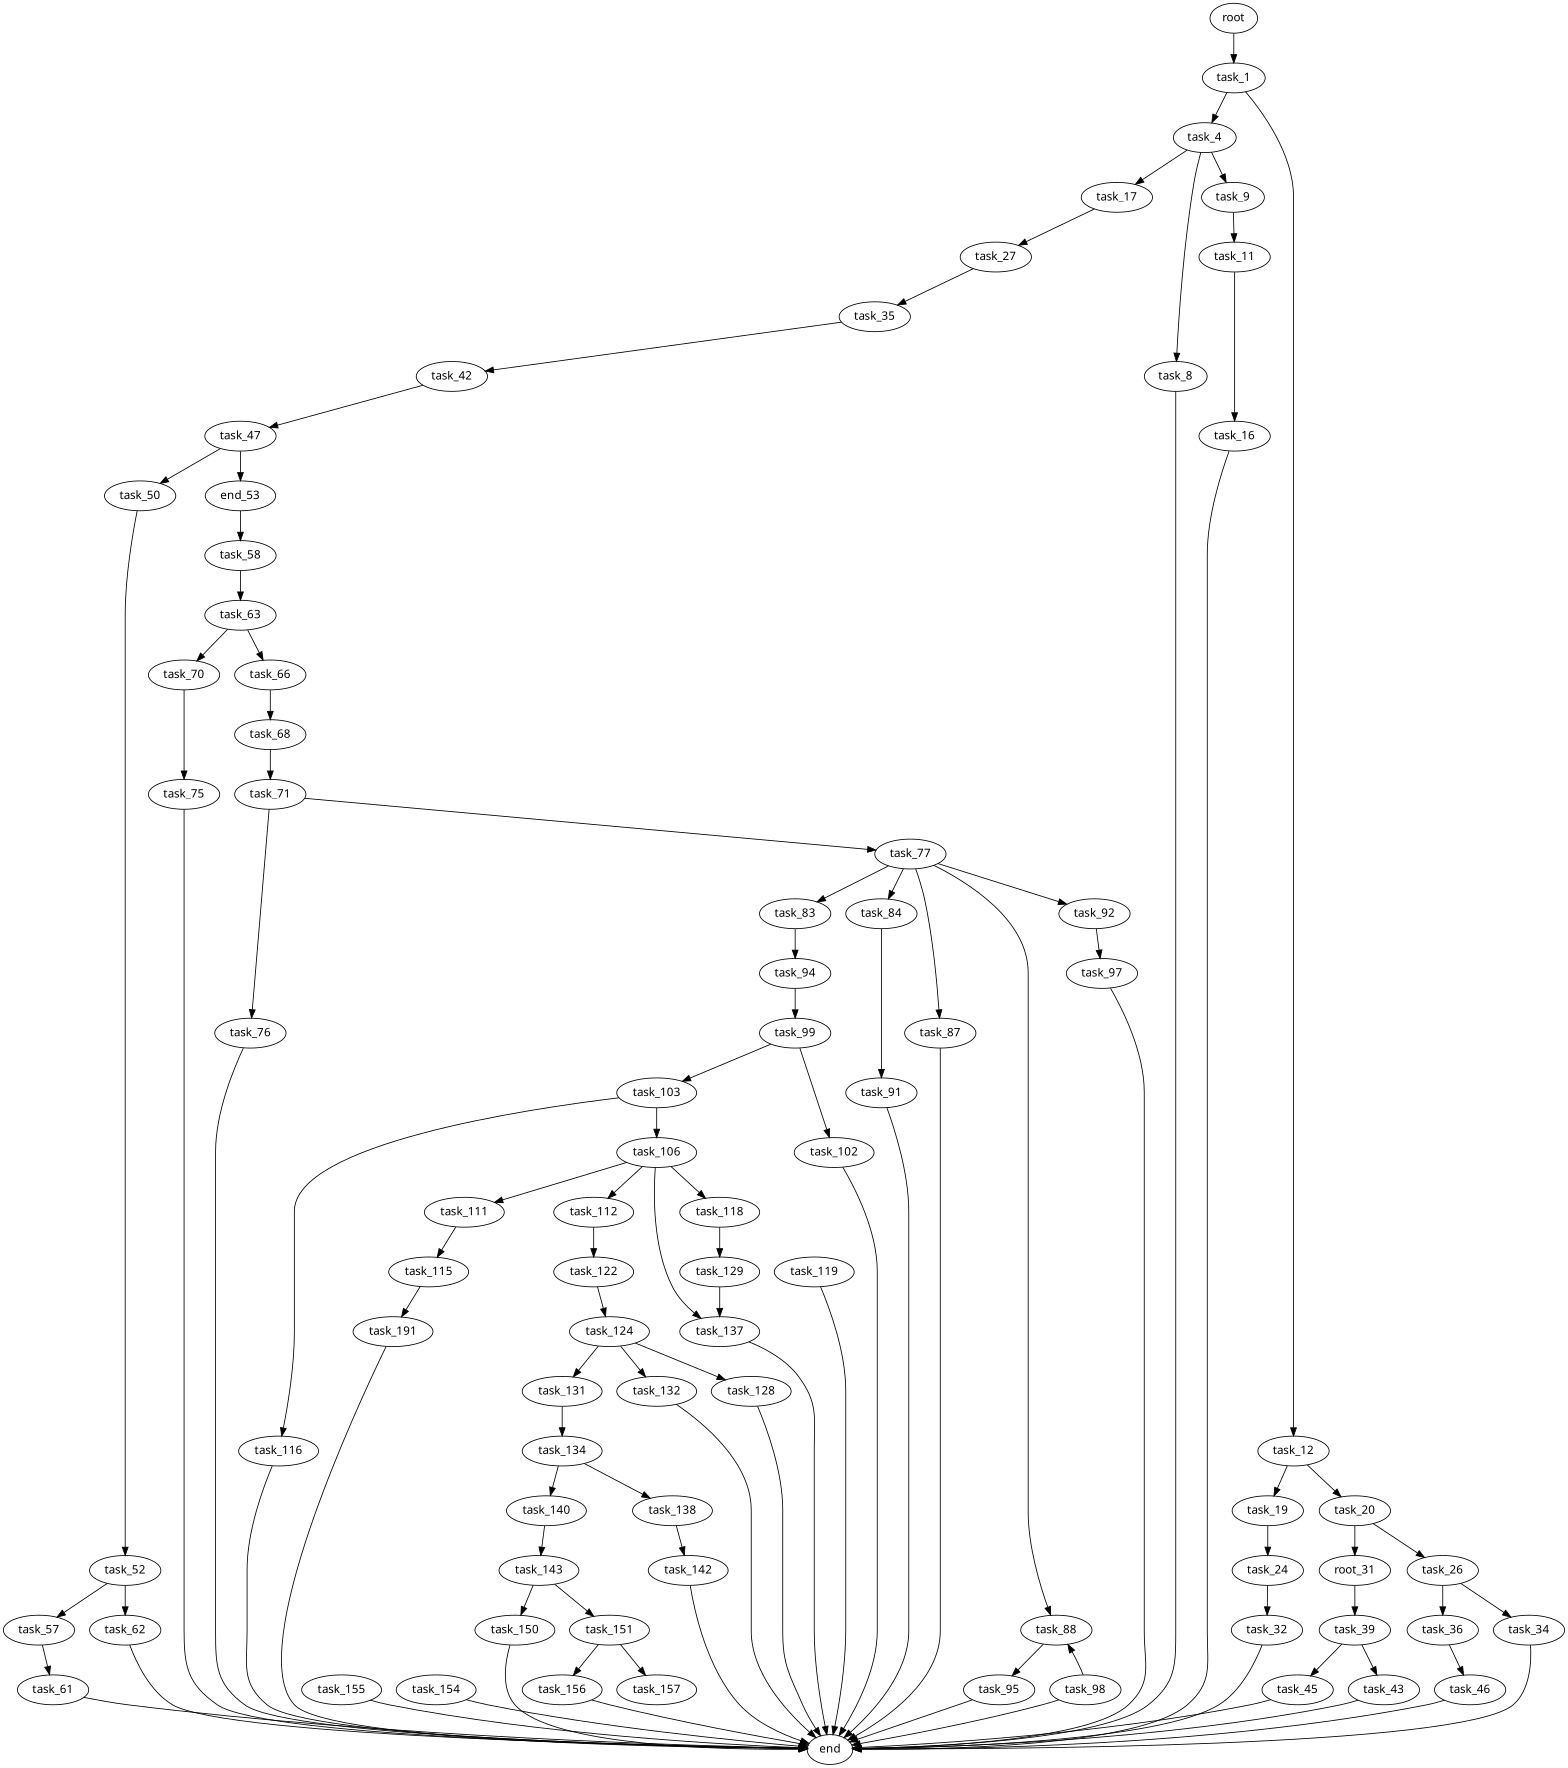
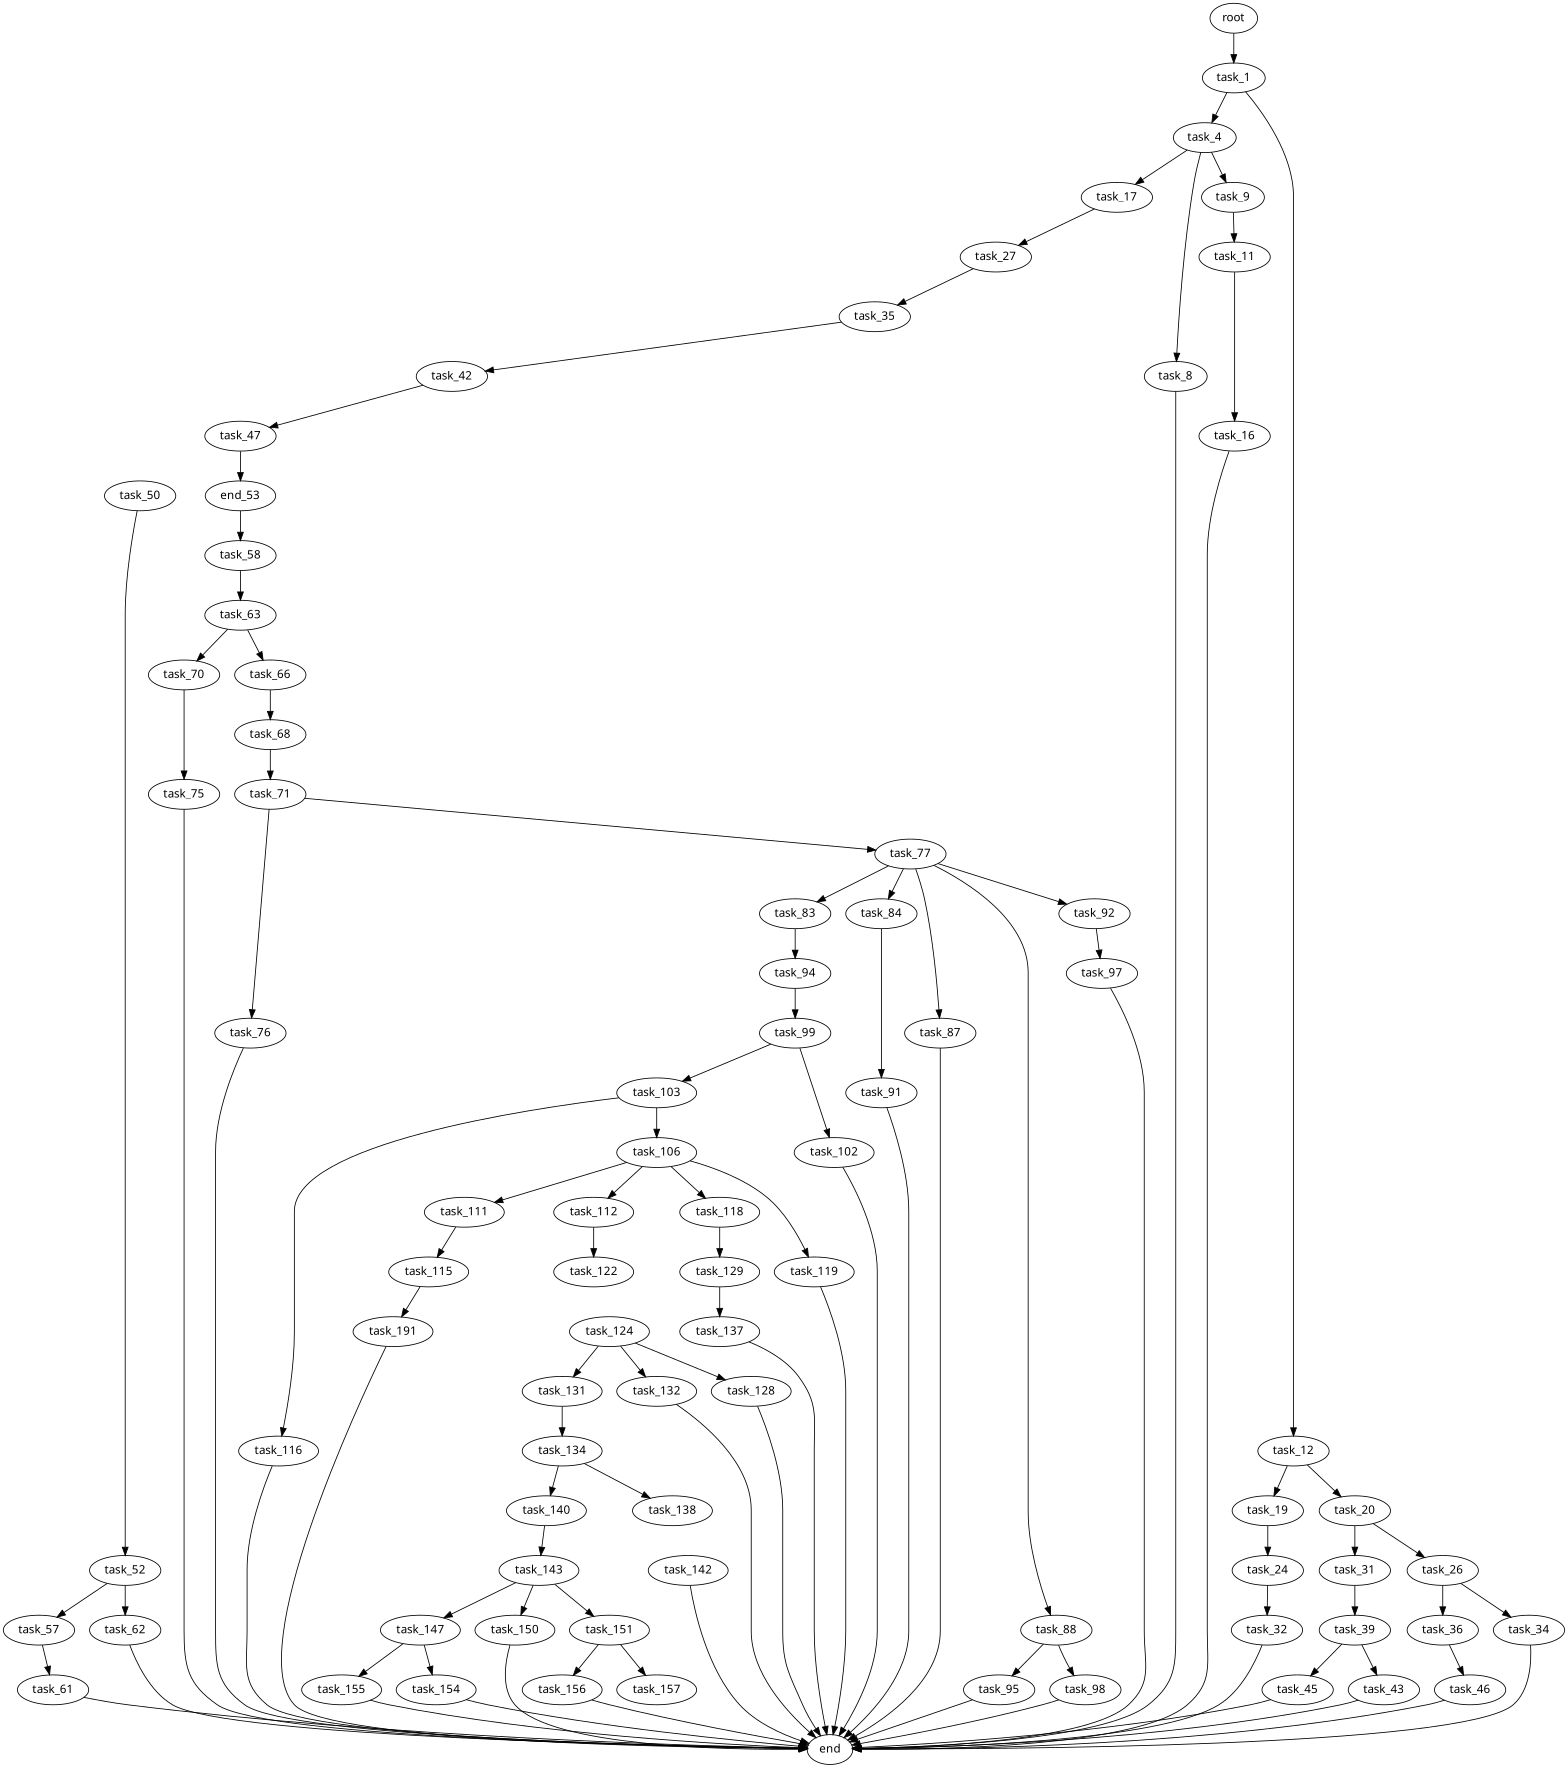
edge "task_47" -> "task_50": removed
edge "task_106" -> "task_137": now "task_106" -> "task_119"
edge "task_122" -> "task_124": removed
edge "task_138" -> "task_142": removed
node "root_31": label "root_31" -> "task_31"
node "task_147": added
edge "task_98" -> "task_88": reversed
